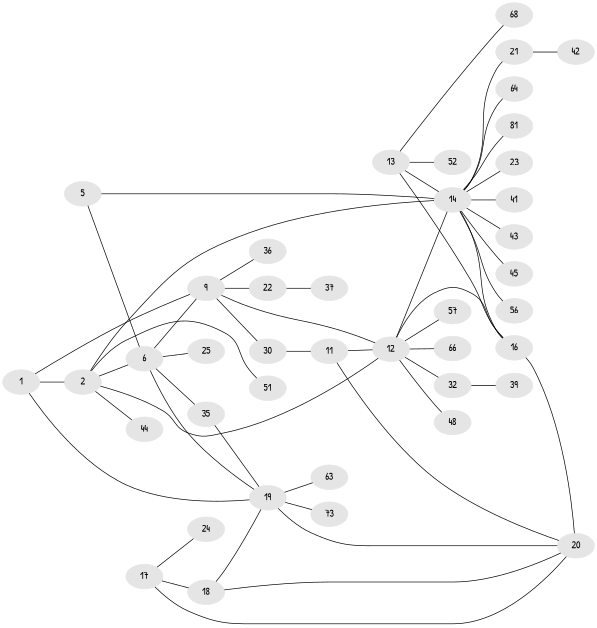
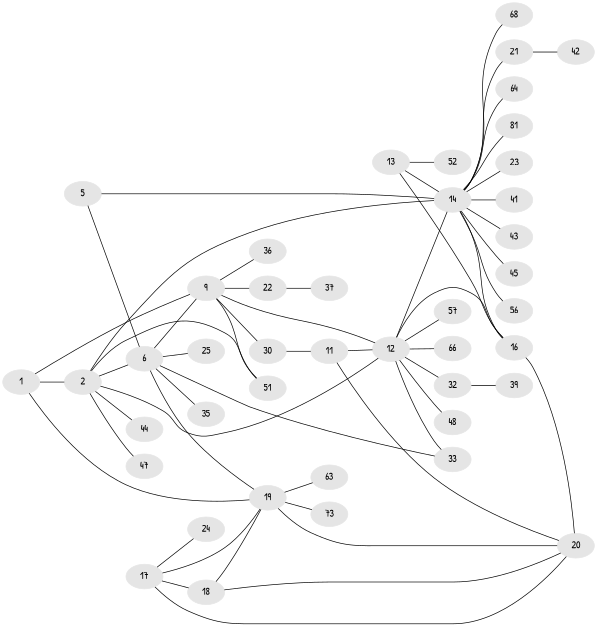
edge "68" -- "13": now "68" -- "14"
edge "9" -- "51": added
edge "35" -- "19": now "17" -- "19"
node "33": added
node "47": added
